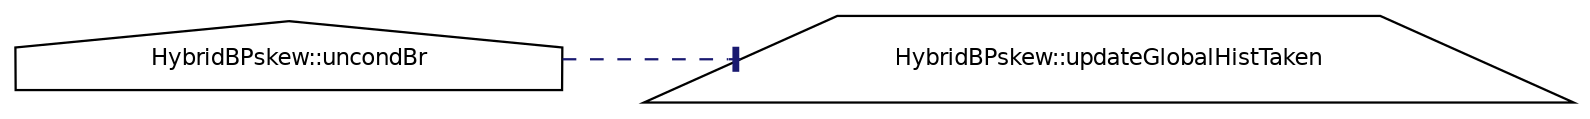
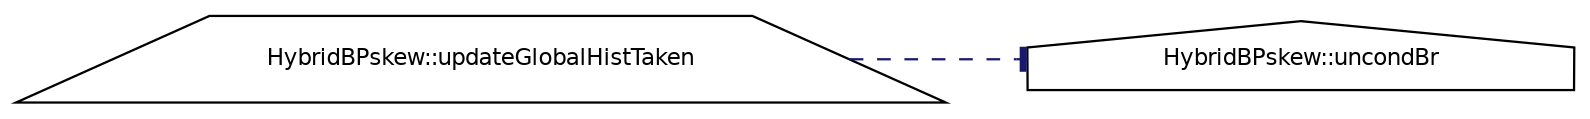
edge "HybridBPskew::uncondBr" -> "HybridBPskew::updateGlobalHistTaken": reversed
